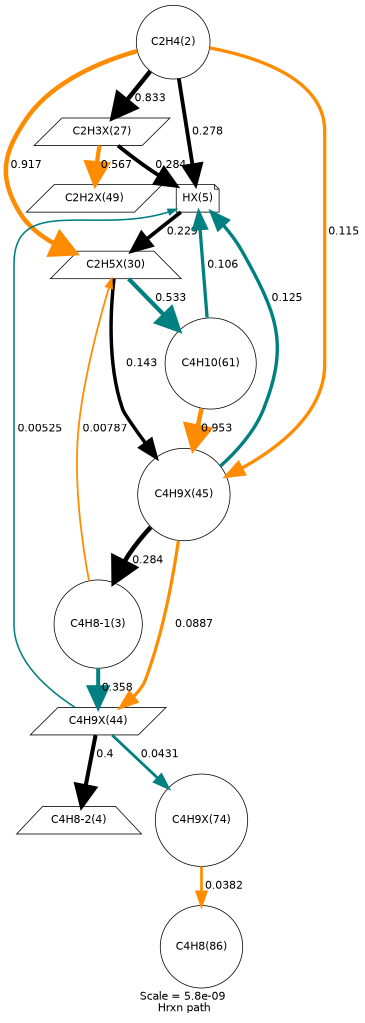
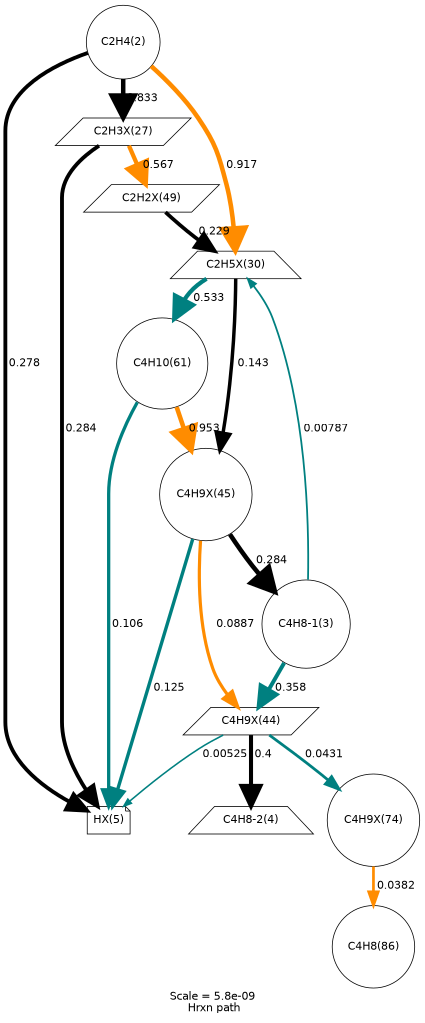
edge "HX(5)" -> "C2H5X(30)": now "C2H2X(49)" -> "C2H5X(30)"
edge "C2H4(2)" -> "C4H9X(45)": removed, label "0.115"
edge "C4H8-1(3)" -> "C2H5X(30)": color darkorange -> teal
